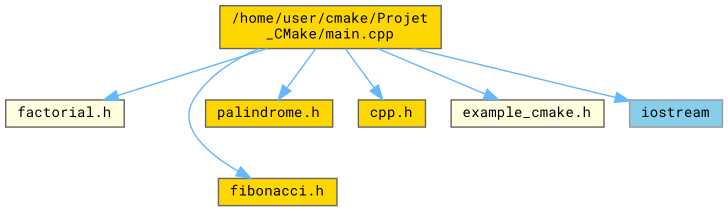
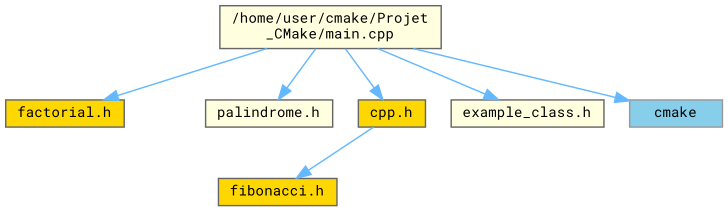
node "/home/user/cmake/Projet _CMake/main.cpp": fillcolor gold -> lightyellow
edge "/home/user/cmake/Projet _CMake/main.cpp" -> "fibonacci.h": now "cpp.h" -> "fibonacci.h"
node "factorial.h": fillcolor lightyellow -> gold
node "palindrome.h": fillcolor gold -> lightyellow
node "example_cmake.h": label "example_cmake.h" -> "example_class.h"
node "iostream": label "iostream" -> "cmake"
